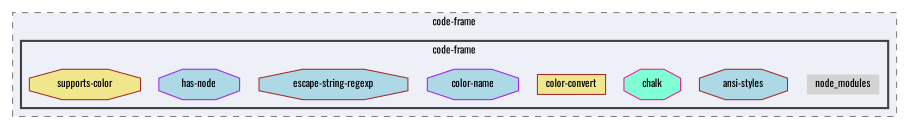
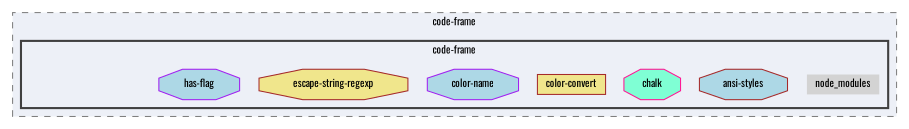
node "supports-color": removed
node "has-node": label "has-node" -> "has-flag"
node "escape-string-regexp": fillcolor lightblue -> khaki
